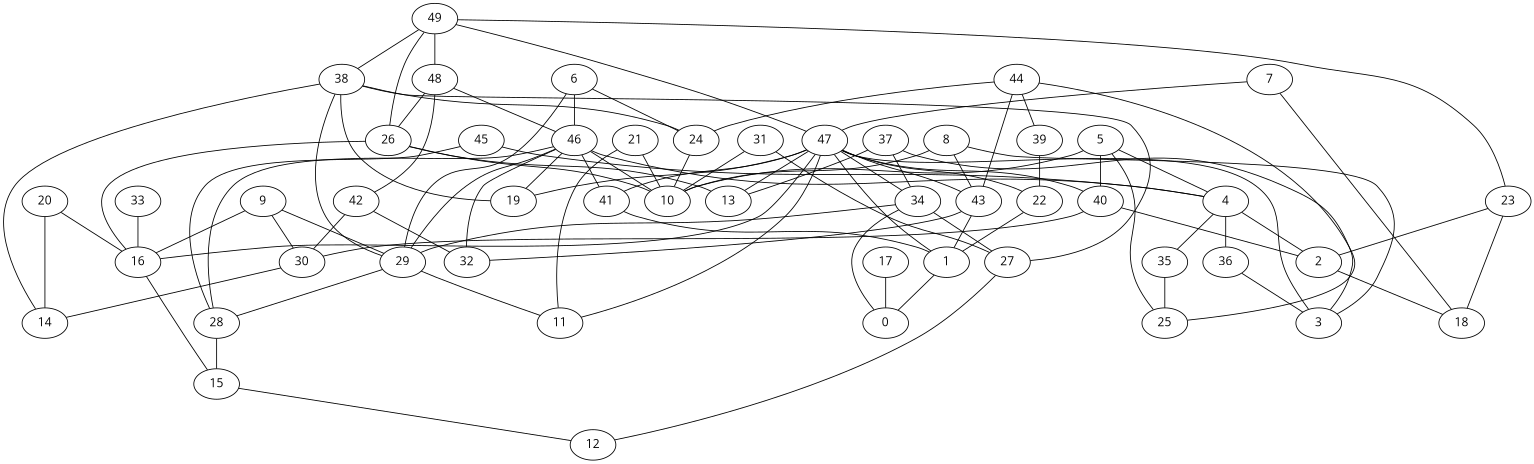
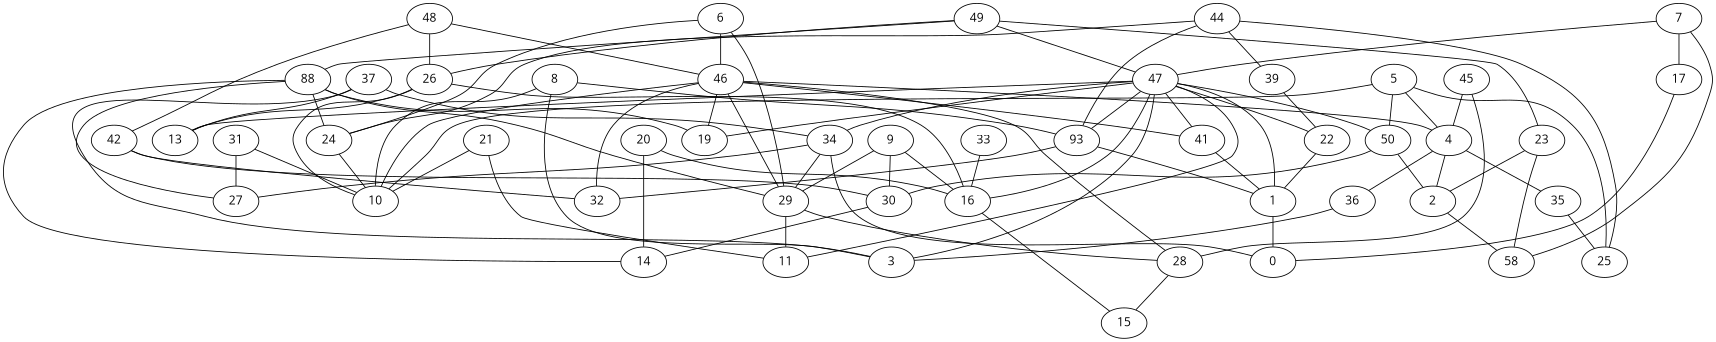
edge "49" -- "48": removed
edge "7" -- "17": added
node "38": label "38" -> "88"
node "43": label "43" -> "93"
node "40": label "40" -> "50"
node "18": label "18" -> "58"
node "12": removed
